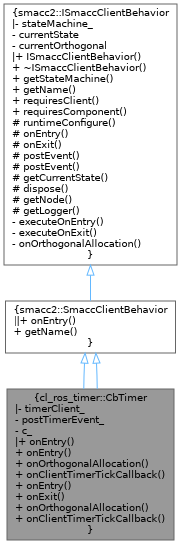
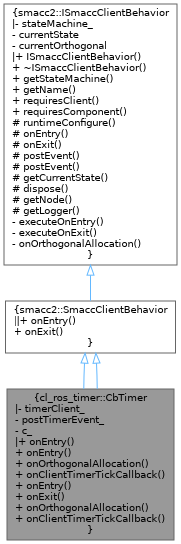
node "{smacc2::SmaccClientBehavior ||+ onEntry() + getName() }": label "{smacc2::SmaccClientBehavior ||+ onEntry() + getName() }" -> "{smacc2::SmaccClientBehavior ||+ onEntry() + onExit() }"
